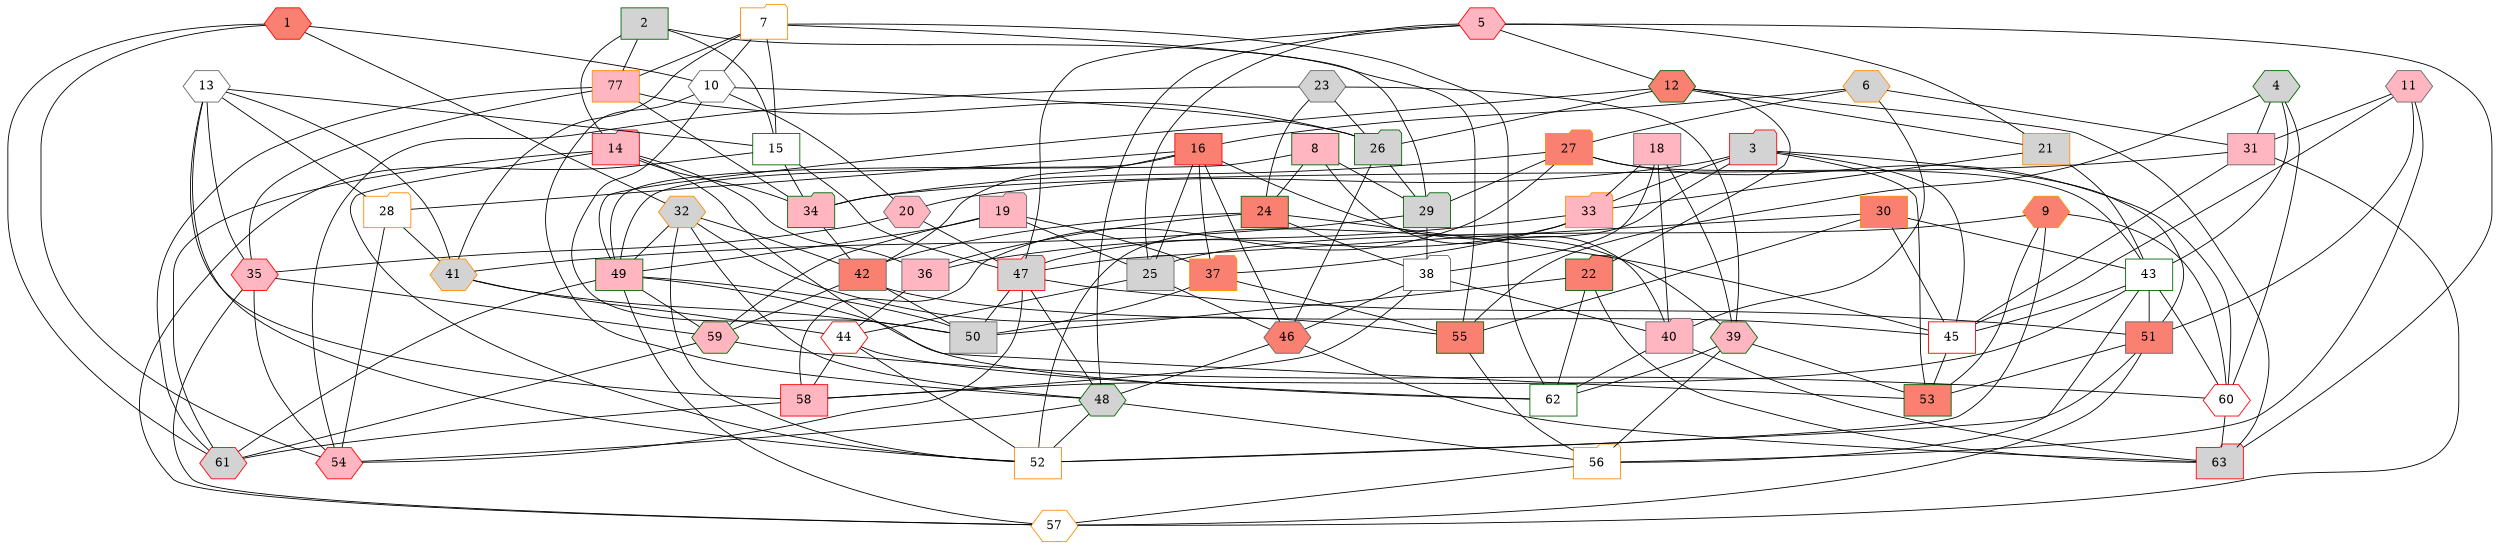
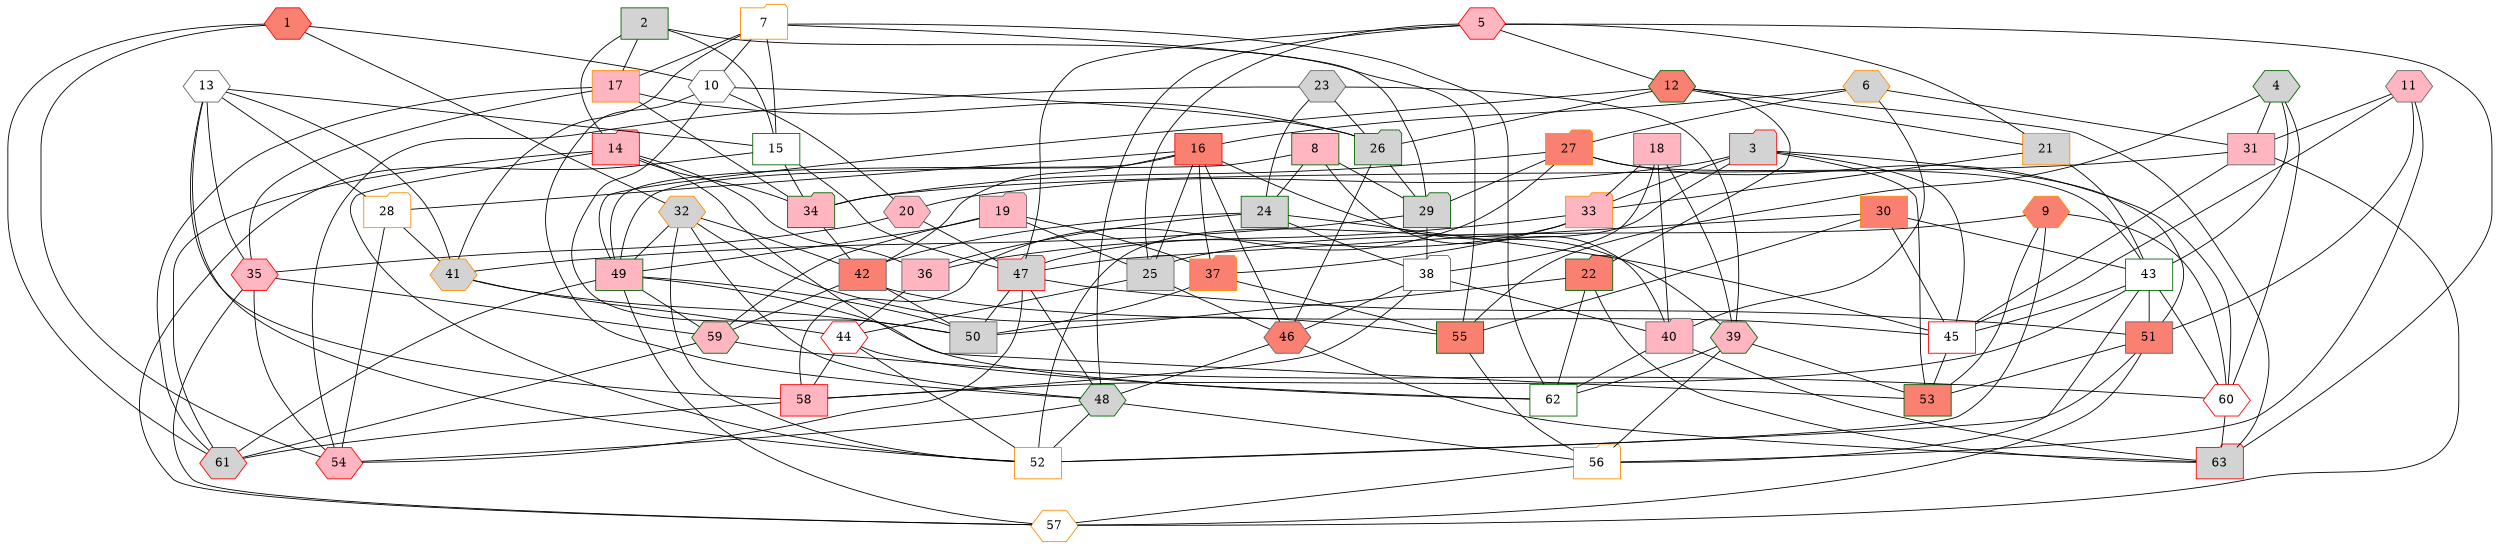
node "77": label "77" -> "17"
node "24": fillcolor salmon -> lightgrey
